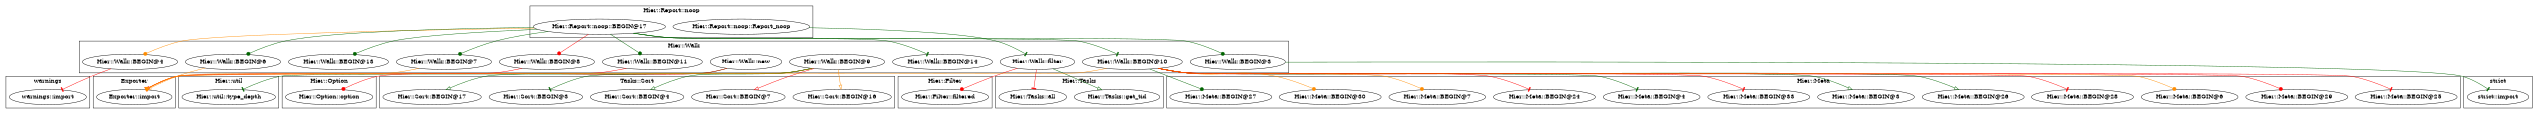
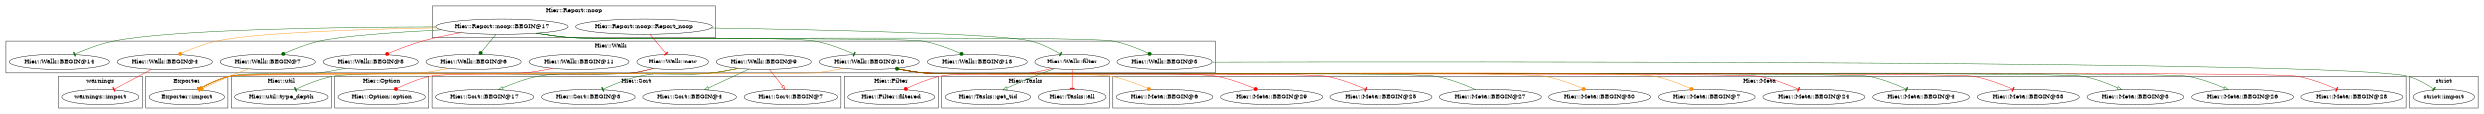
edge "Hier::Report::noop::BEGIN@17" -> "Hier::Walk::BEGIN@11": removed
edge "Hier::Report::noop::Report_noop" -> "Hier::Walk::new": added
edge "Hier::Walk::BEGIN@8" -> "Exporter::import": color red -> darkgreen
edge "Hier::Walk::BEGIN@10" -> "Hier::Meta::BEGIN@27": reversed
cluster "Tasks::Sort": label "Tasks::Sort" -> "Hier::Sort"
node "Hier::Sort::BEGIN@16": removed
